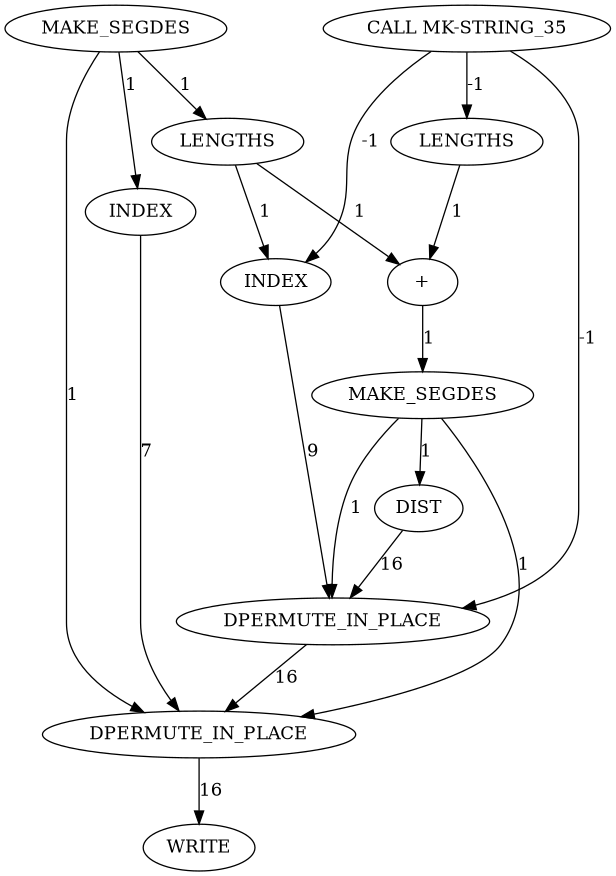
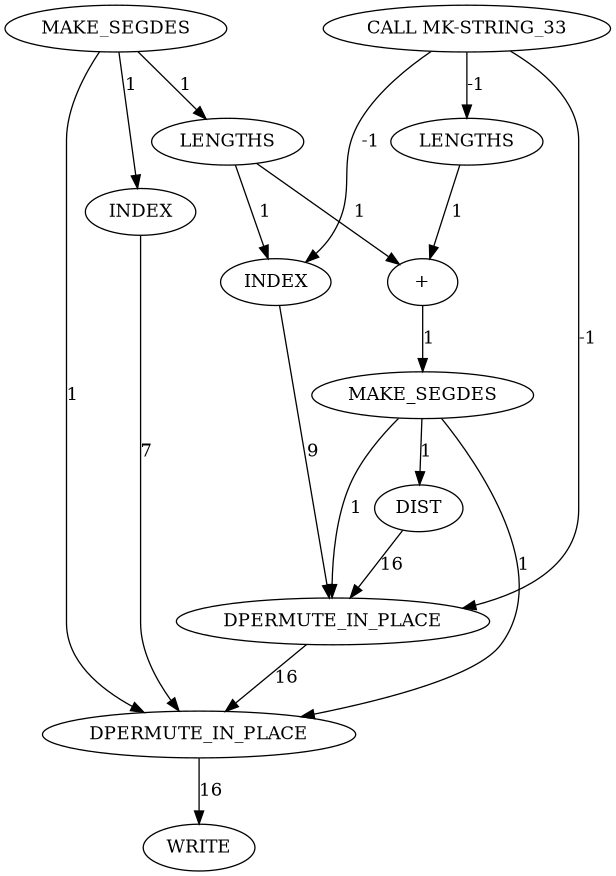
node "CALL MK-STRING_35": label "CALL MK-STRING_35" -> "CALL MK-STRING_33"
